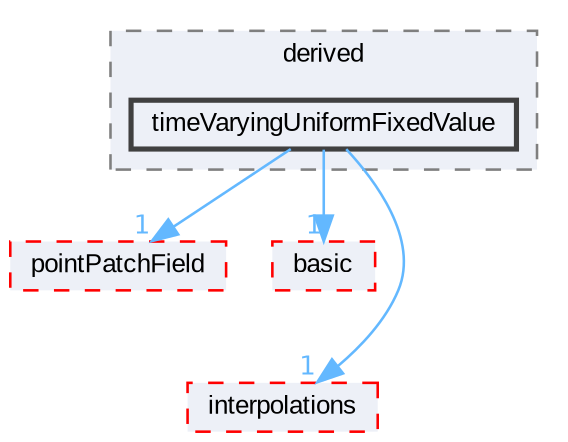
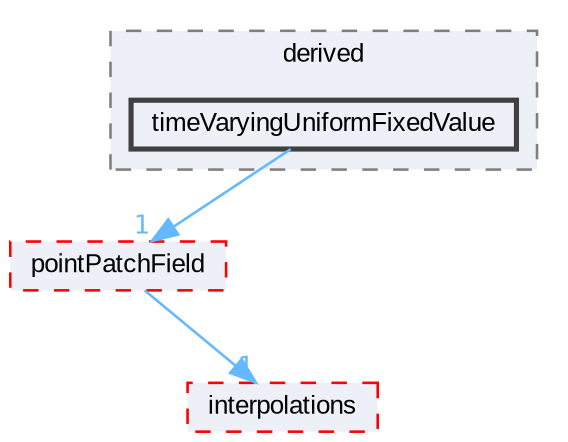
edge "timeVaryingUniformFixedValue" -> "interpolations": now "pointPatchField" -> "interpolations"
node "basic": removed
